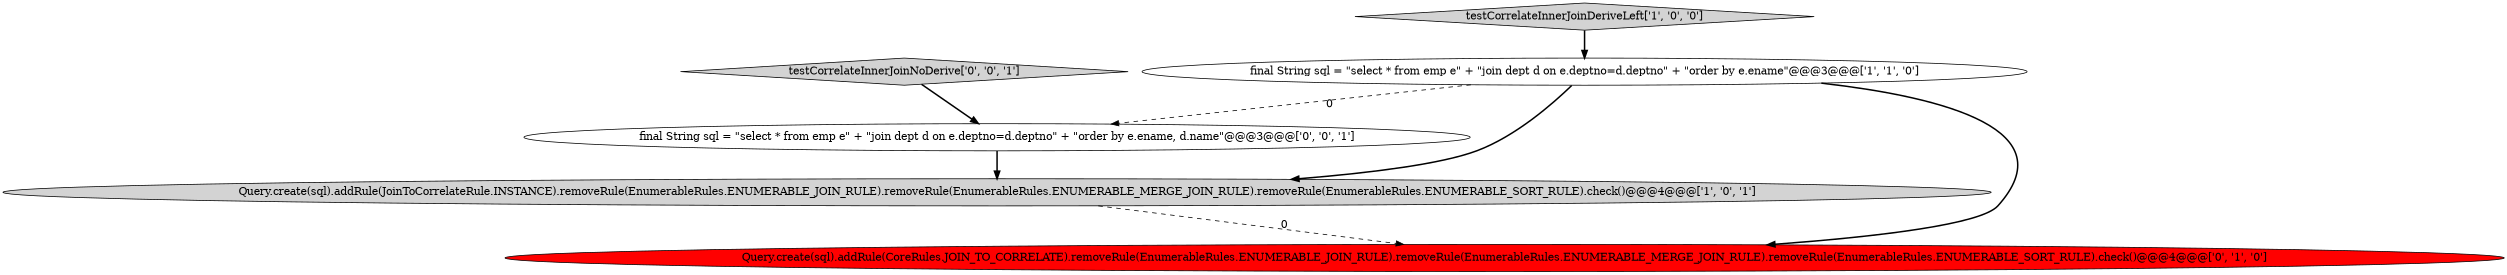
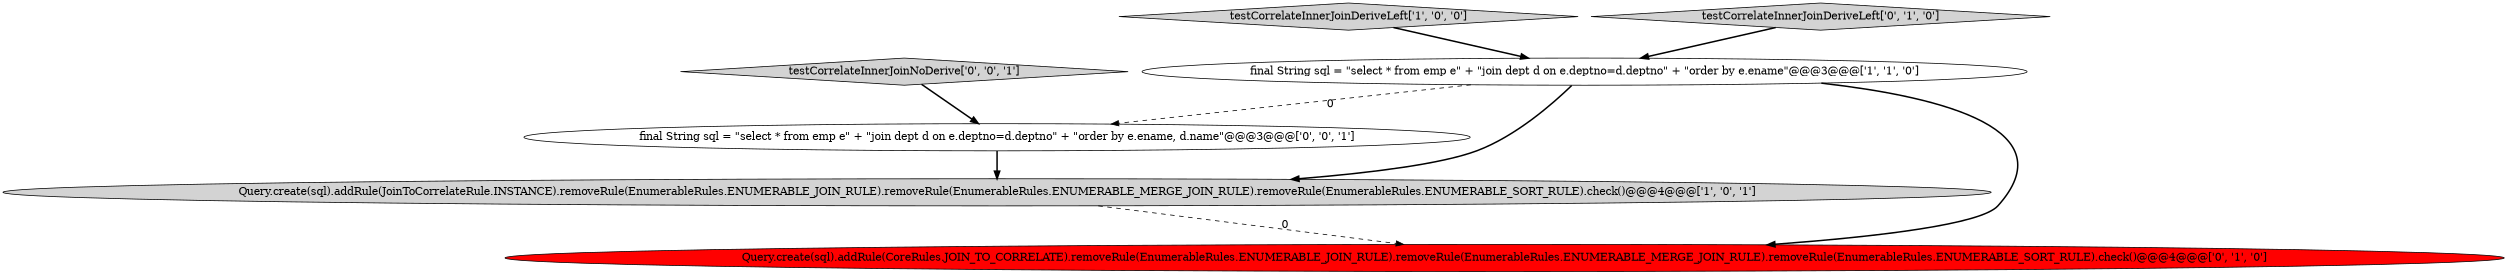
node "testCorrelateInnerJoinDeriveLeft['0', '1', '0']": added
